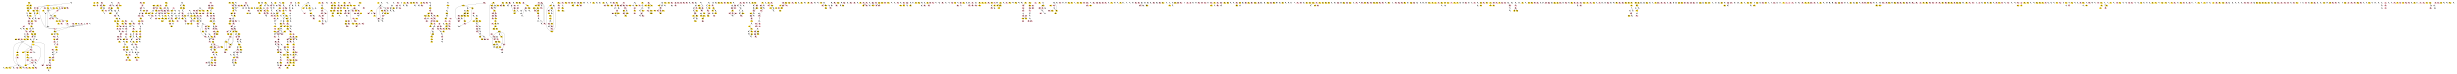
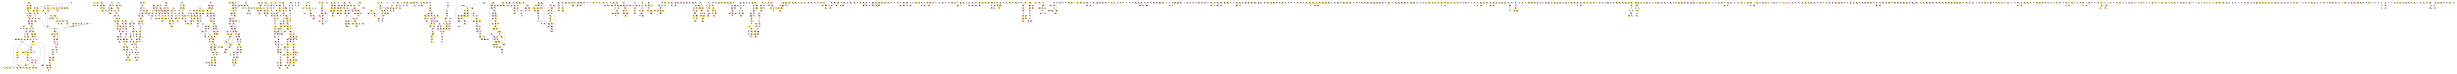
node "2909+": fillcolor gold -> lightpink
